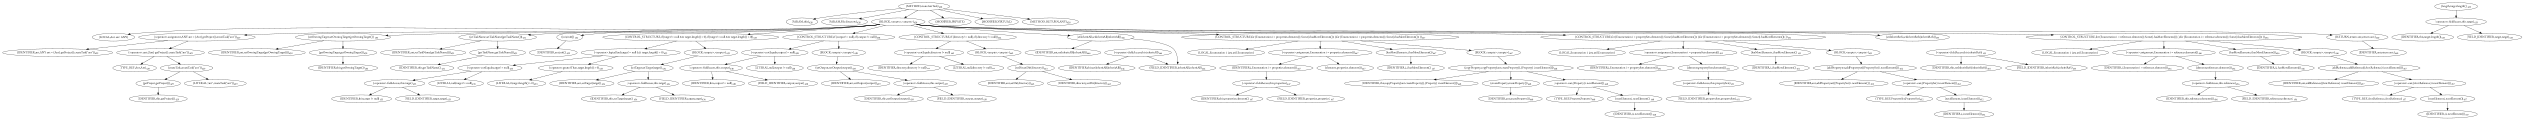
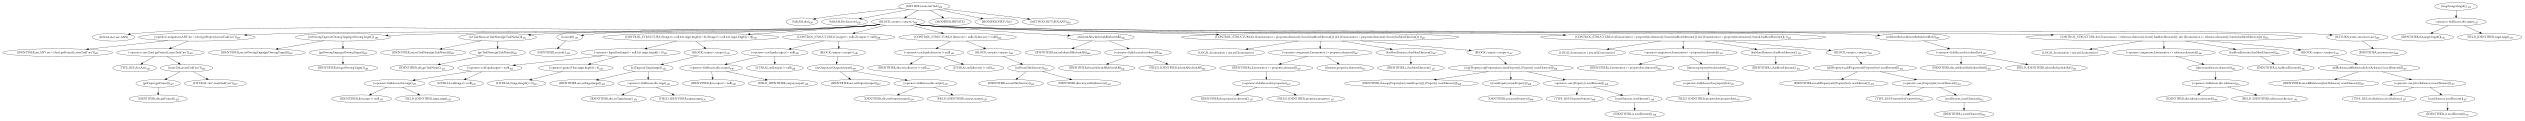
edge "(setInheritAll,setInheritAll(inheritAll))" -> "(FIELD_IDENTIFIER,inheritAll,inheritAll)": now "(setInheritAll,setInheritAll(inheritAll))" -> "(<operator>.fieldAccess,this.inheritAll)"
edge "(setInheritRefs,setInheritRefs(inheritRefs))" -> "(<operator>.fieldAccess,this.inheritRefs)": added
node "(IDENTIFIER,i,Enumeration i = references.elements())": removed
